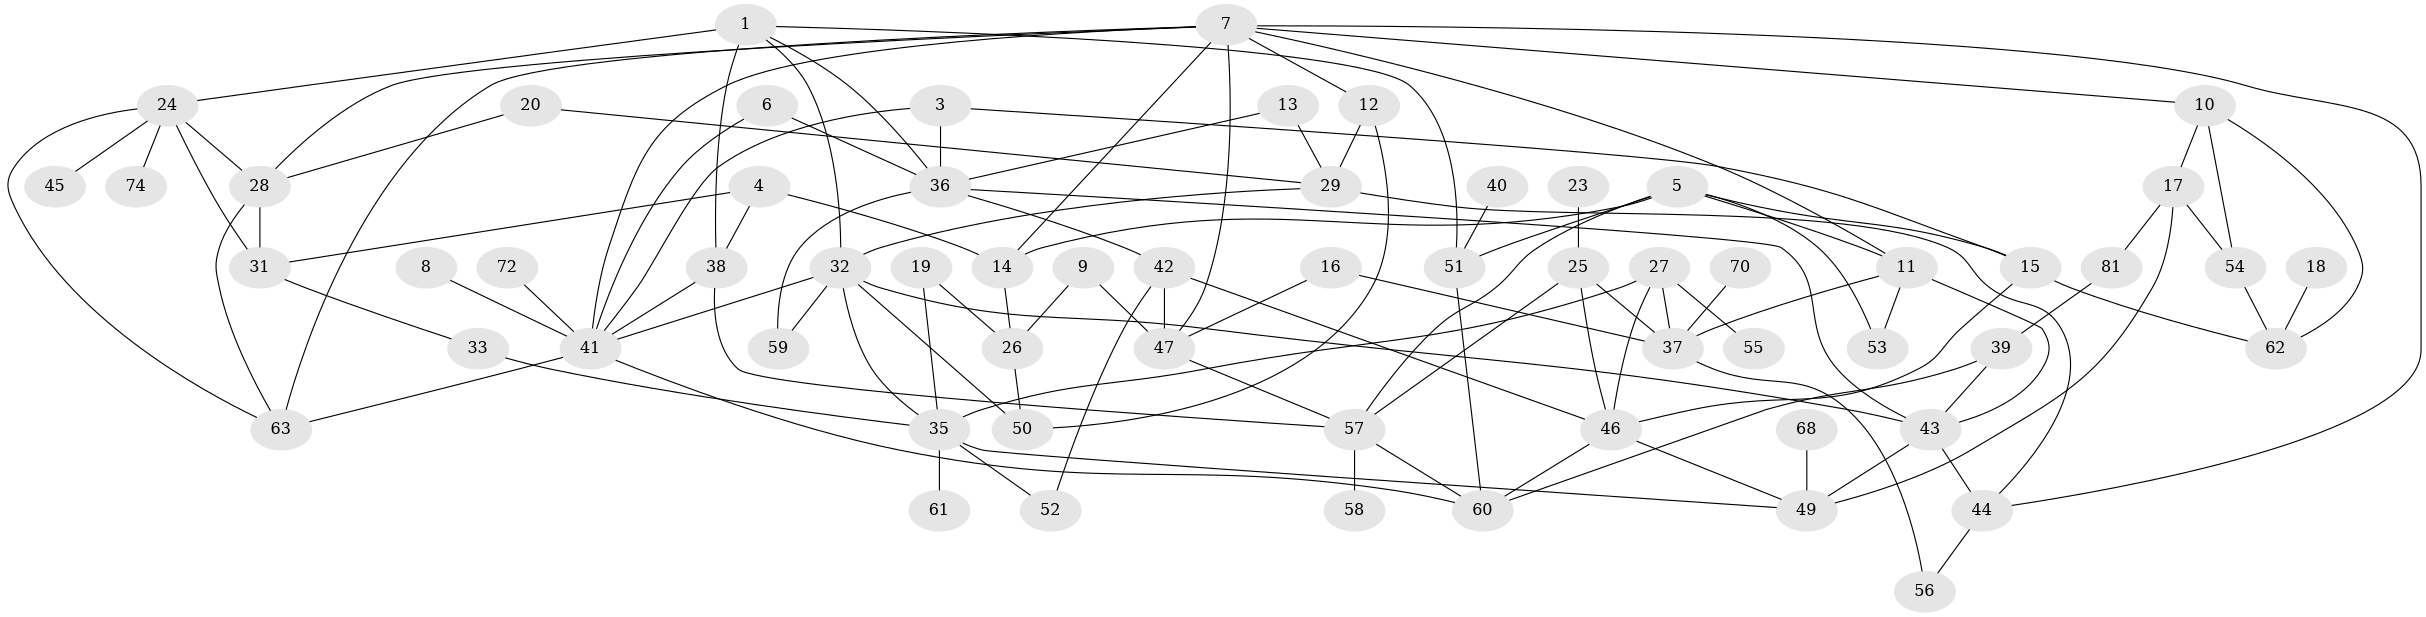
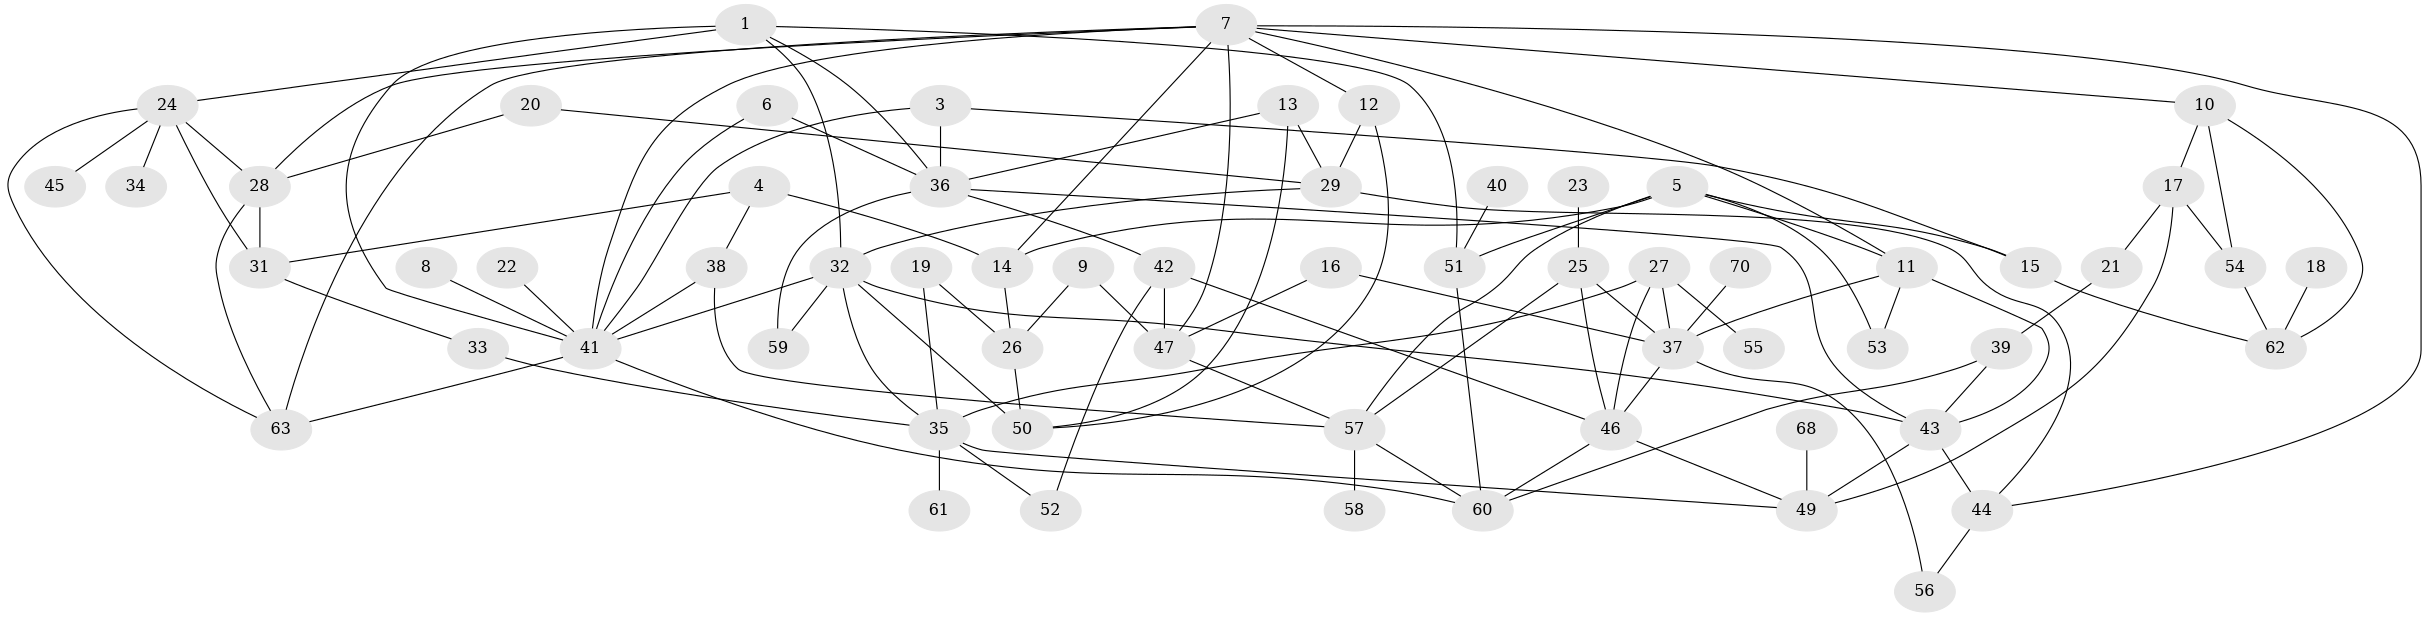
edge "1" -- "38": now "1" -- "41"
node "74": label "74" -> "34"
node "72": label "72" -> "22"
node "81": label "81" -> "21"
edge "13" -- "50": added
edge "15" -- "46": now "37" -- "46"
